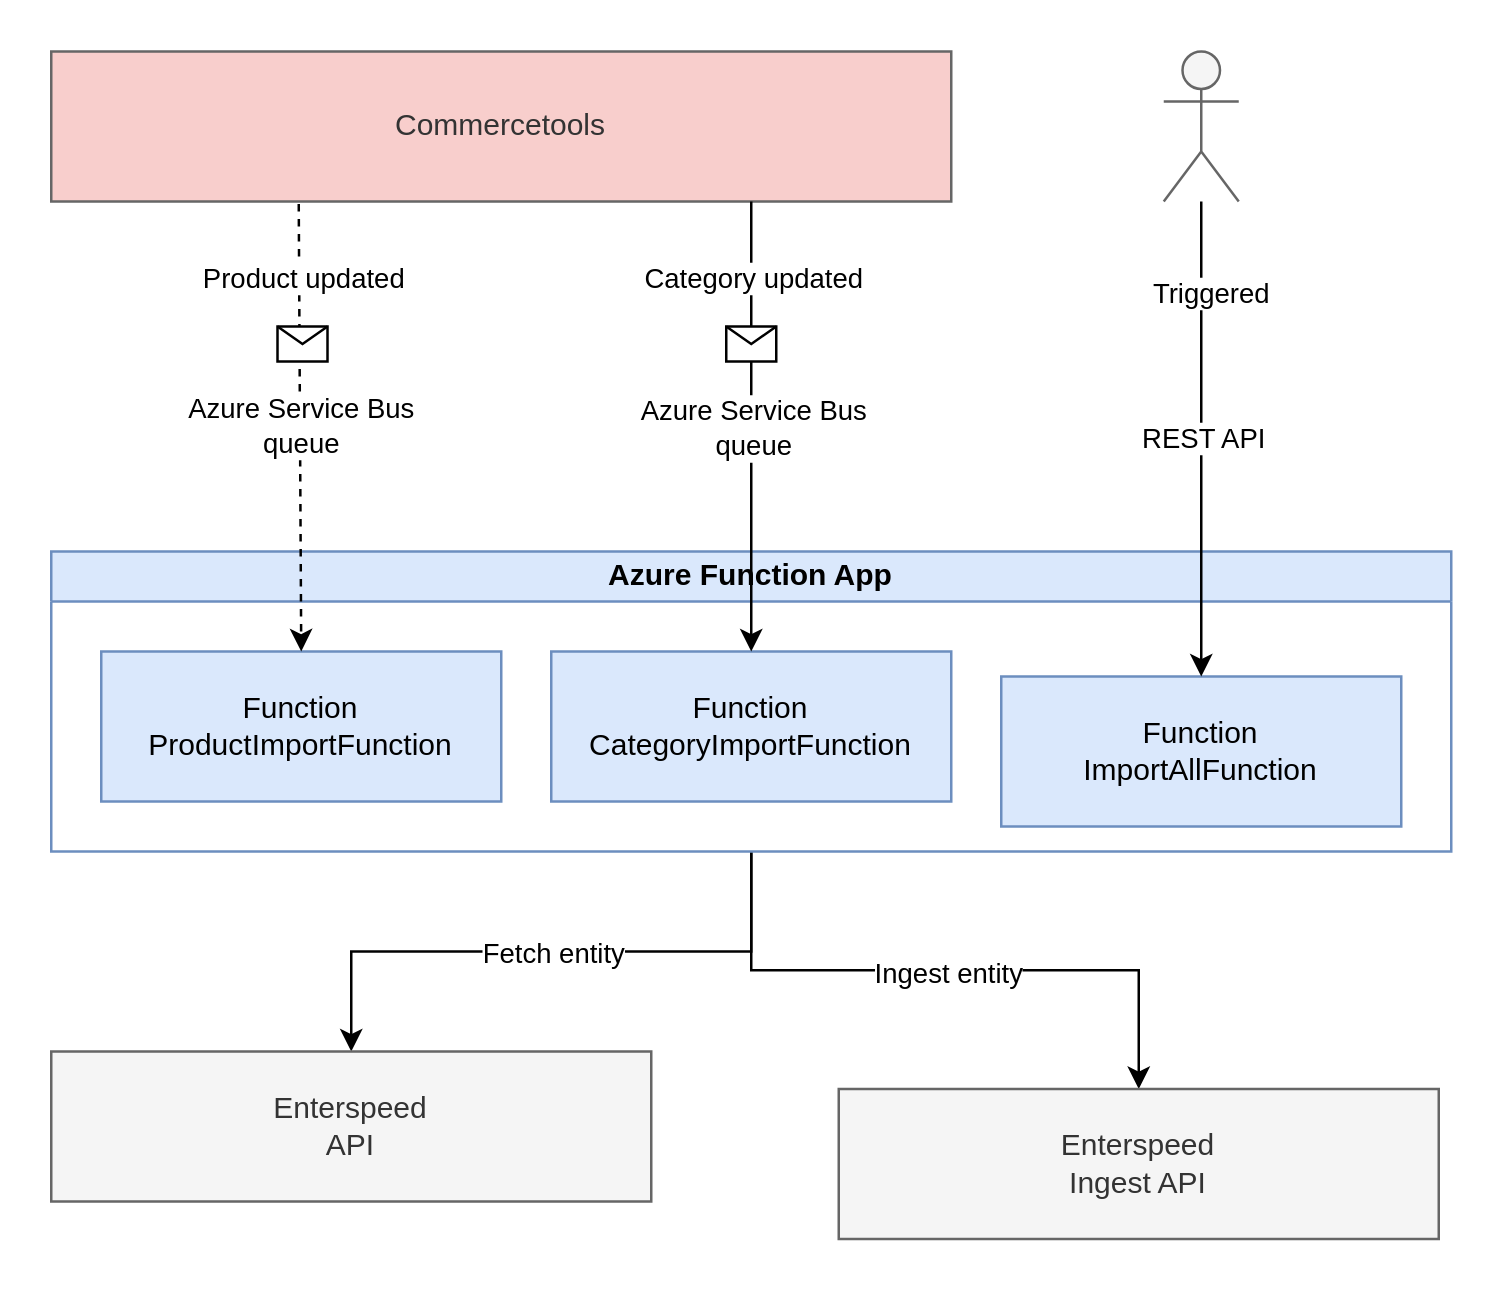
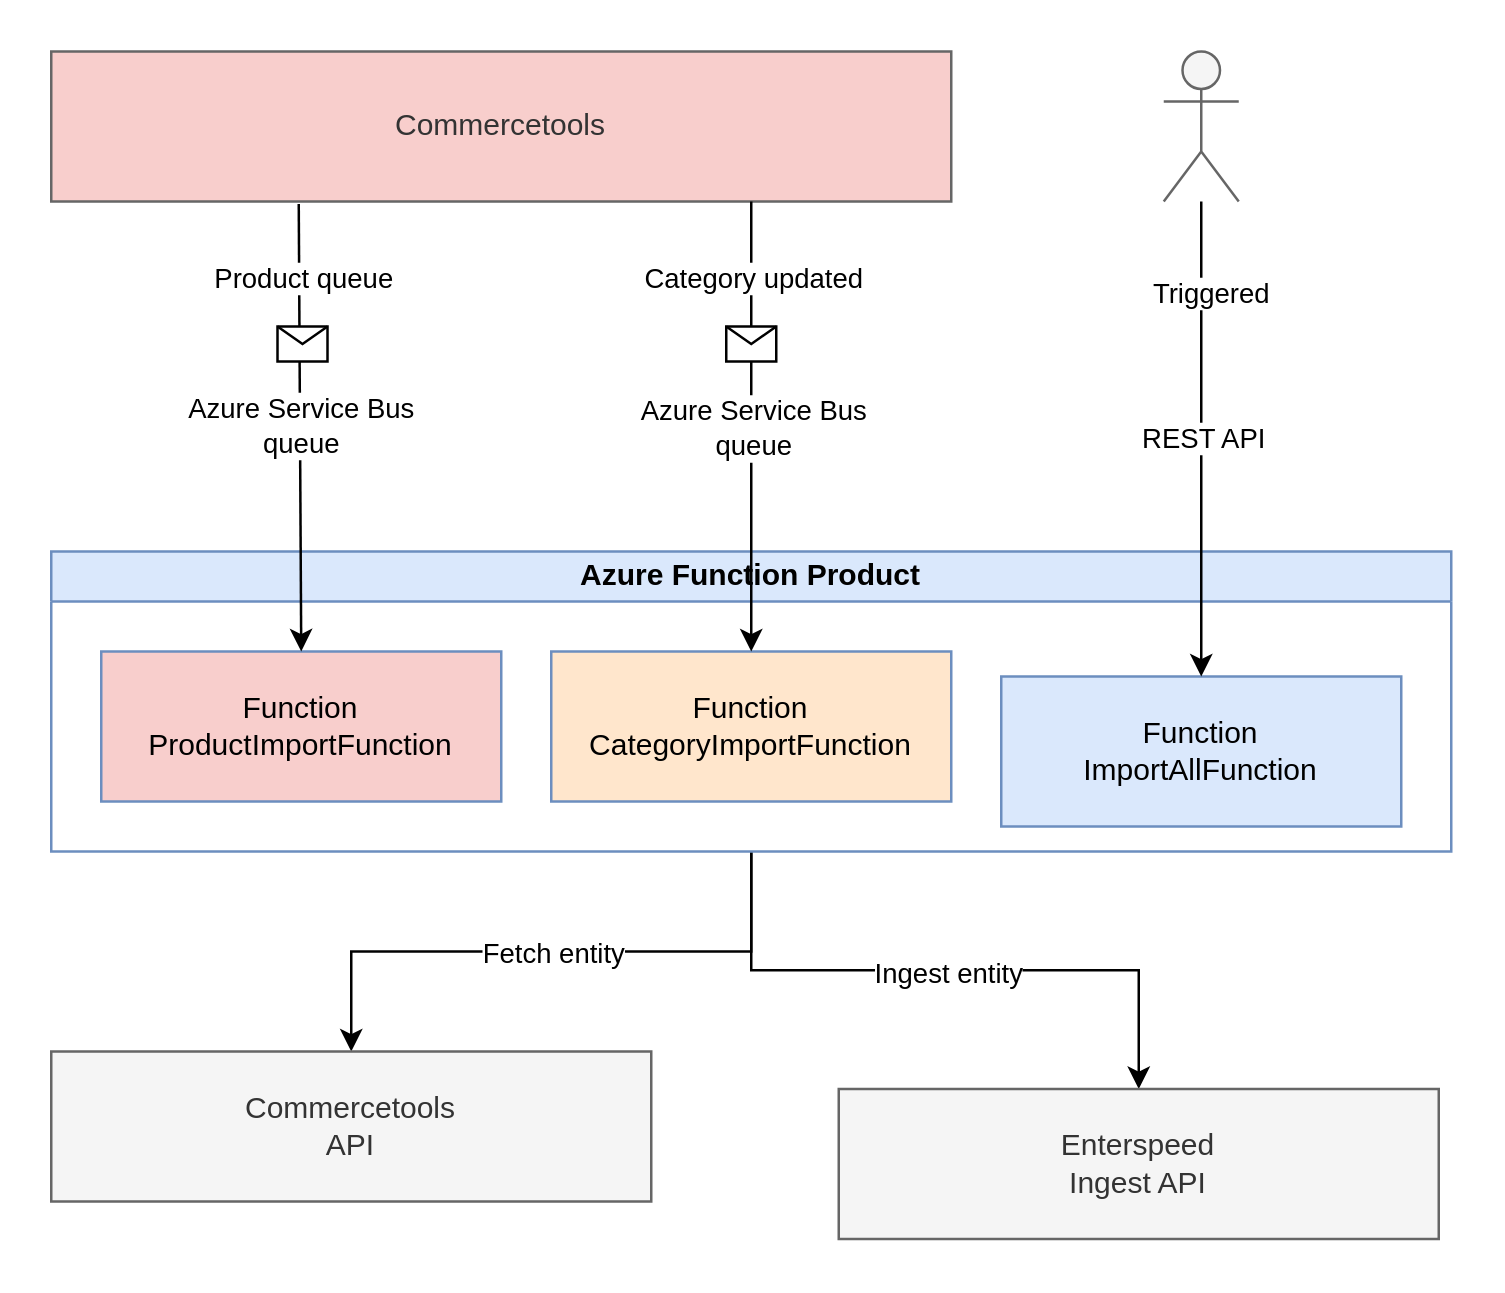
node "Product updated": label "Product updated" -> "Product queue"
edge "Commercetools" -> "Function ProductImportFunction": style dashed -> solid
node "Azure Function App": label "Azure Function App" -> "Azure Function Product"
node "Function ProductImportFunction": fillcolor #dae8fc -> #f8cecc
node "Function CategoryImportFunction": fillcolor #dae8fc -> #ffe6cc
node "Enterspeed API": label "Enterspeed API" -> "Commercetools API"
